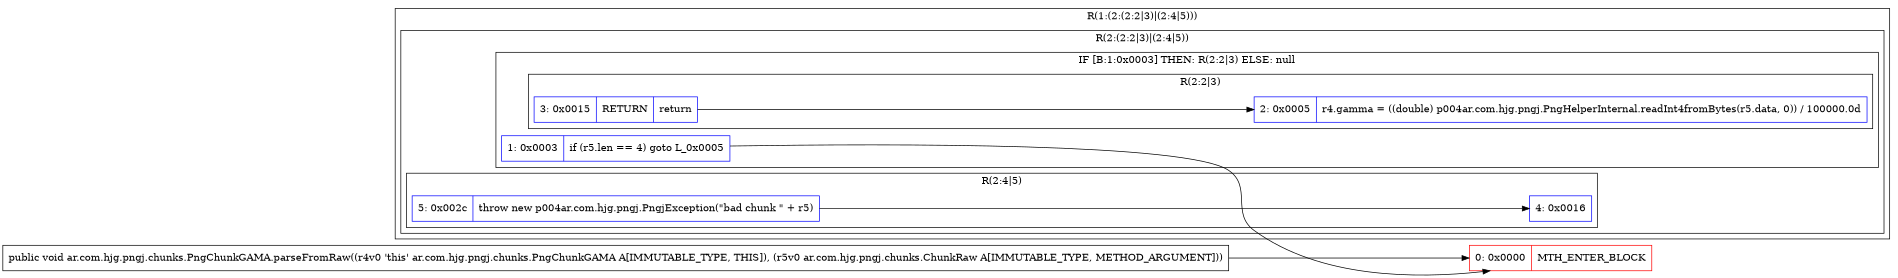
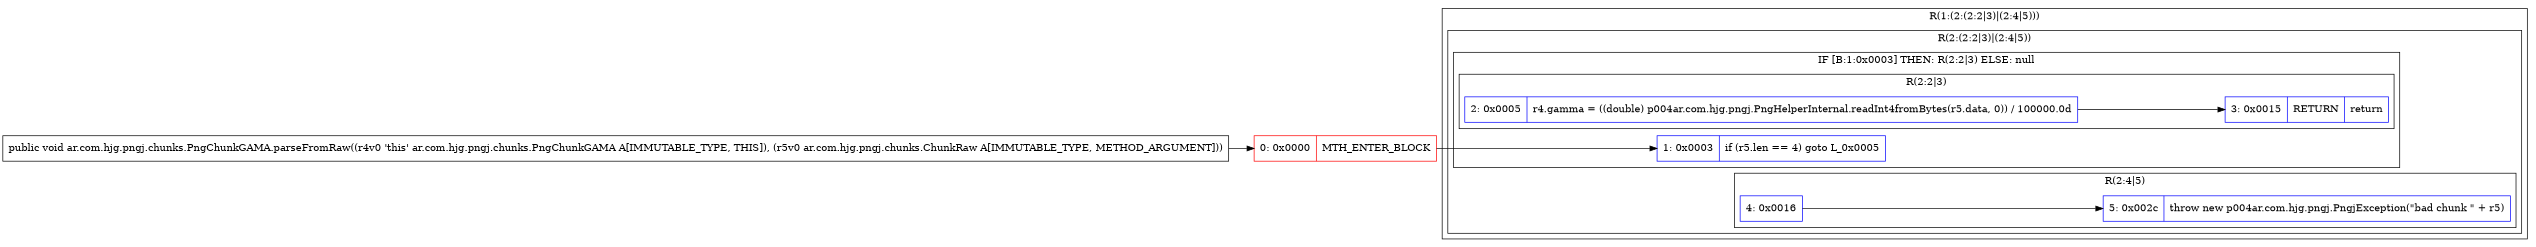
edge "3: 0x0015" -> "2: 0x0005": reversed
edge "1: 0x0003" -> "0: 0x0000": reversed
edge "5: 0x002c" -> "4: 0x0016": reversed
